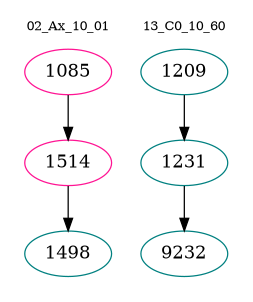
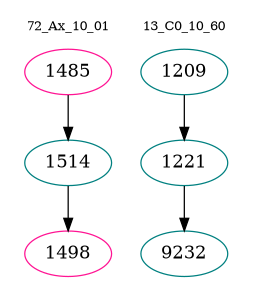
cluster "02_Ax_10_01": label "02_Ax_10_01" -> "72_Ax_10_01"
node "1085": label "1085" -> "1485"
node "1514": color deeppink -> teal
node "1231": label "1231" -> "1221"
node "1498": color teal -> deeppink
